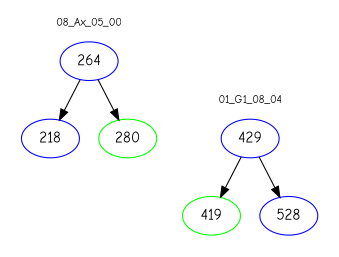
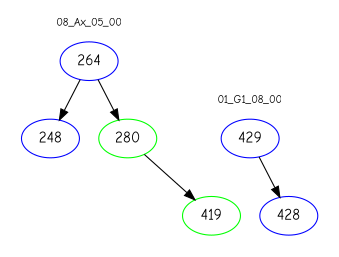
cluster "01_G1_08_04": label "01_G1_08_04" -> "01_G1_08_00"
node "218": label "218" -> "248"
edge "429" -> "419": now "280" -> "419"
node "528": label "528" -> "428"
